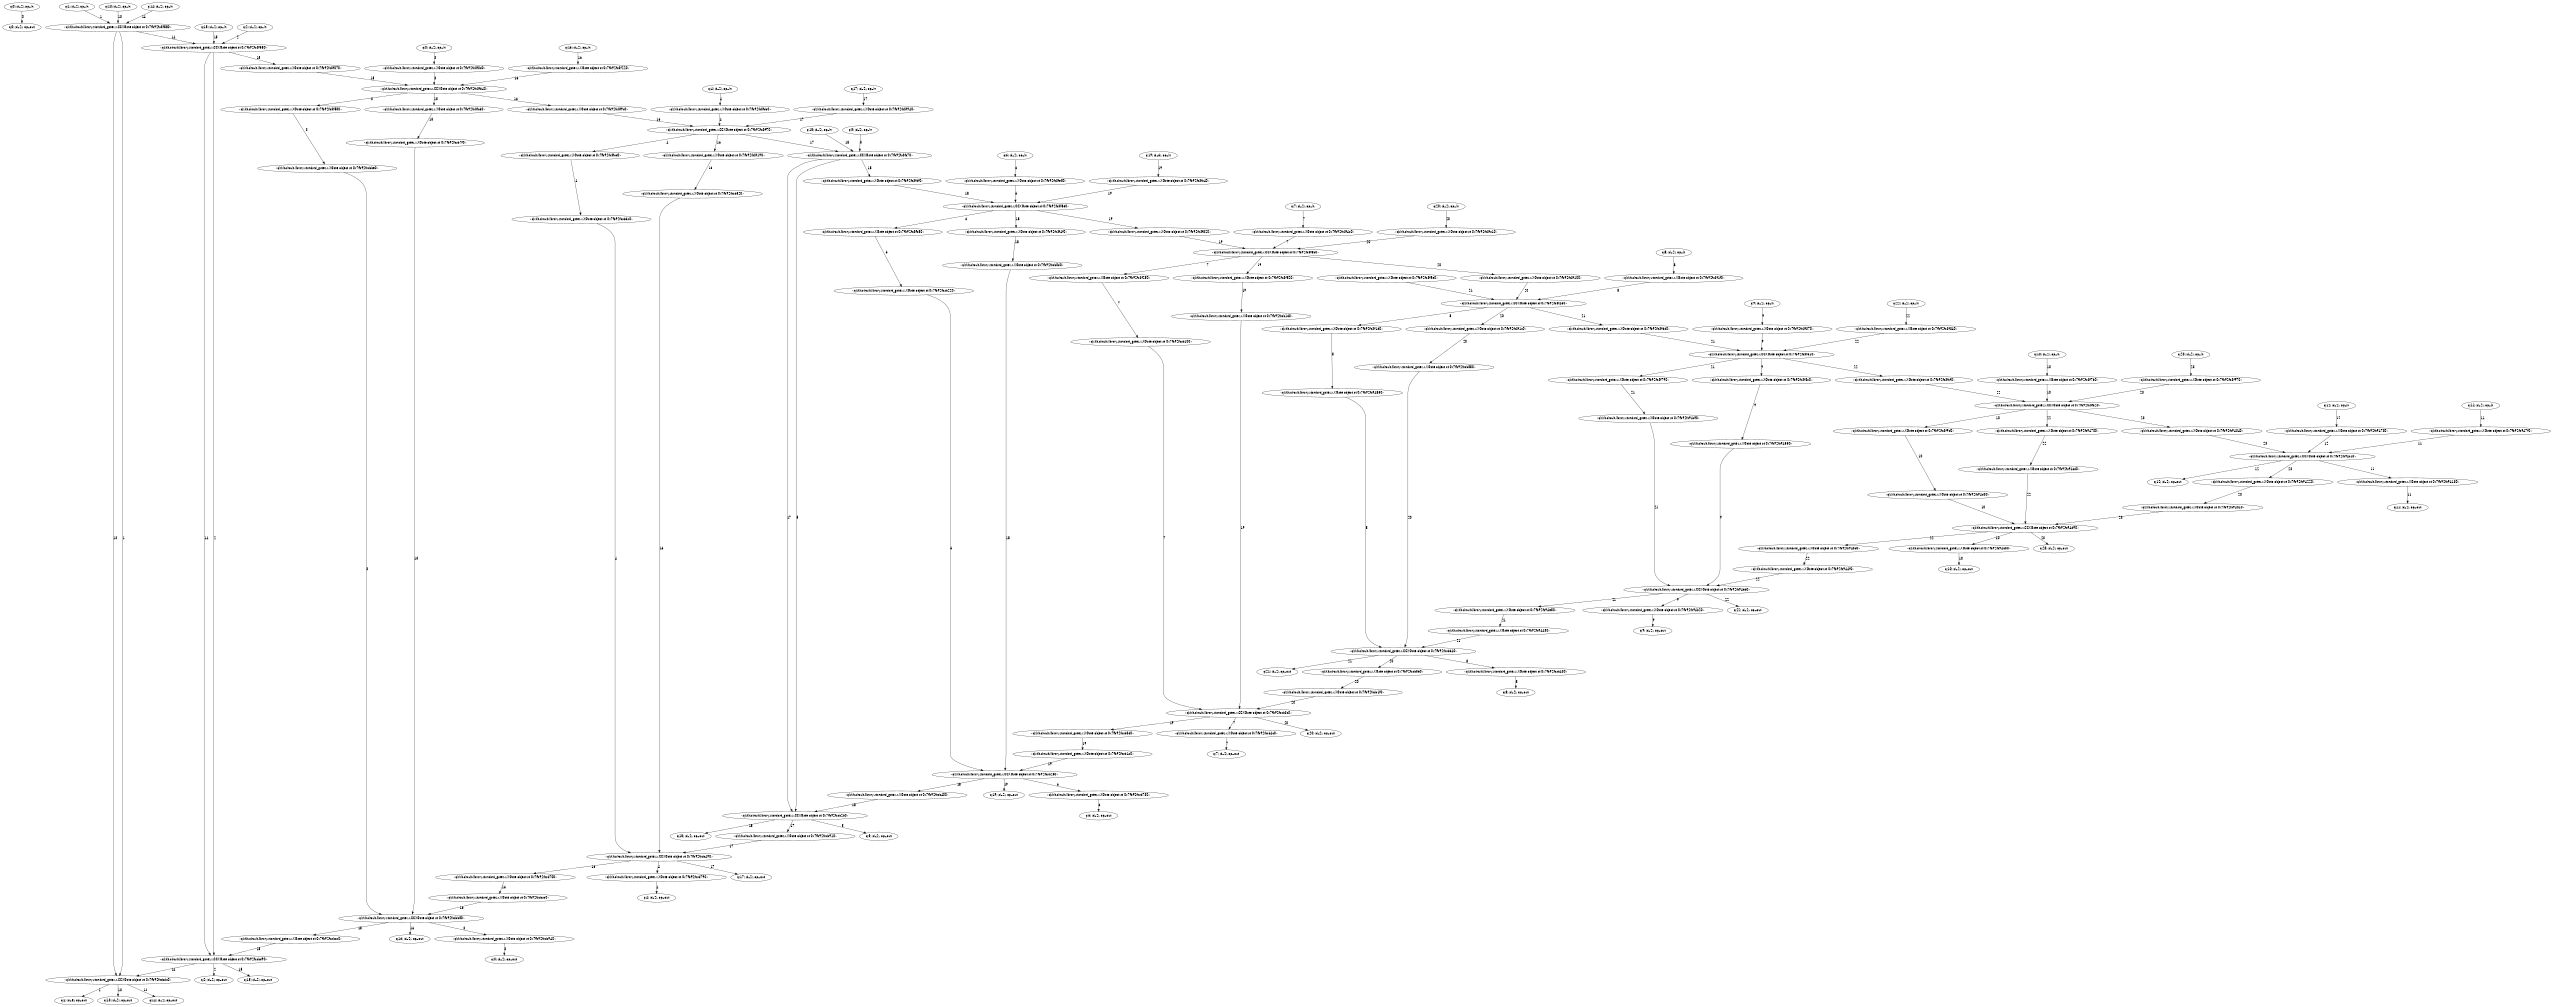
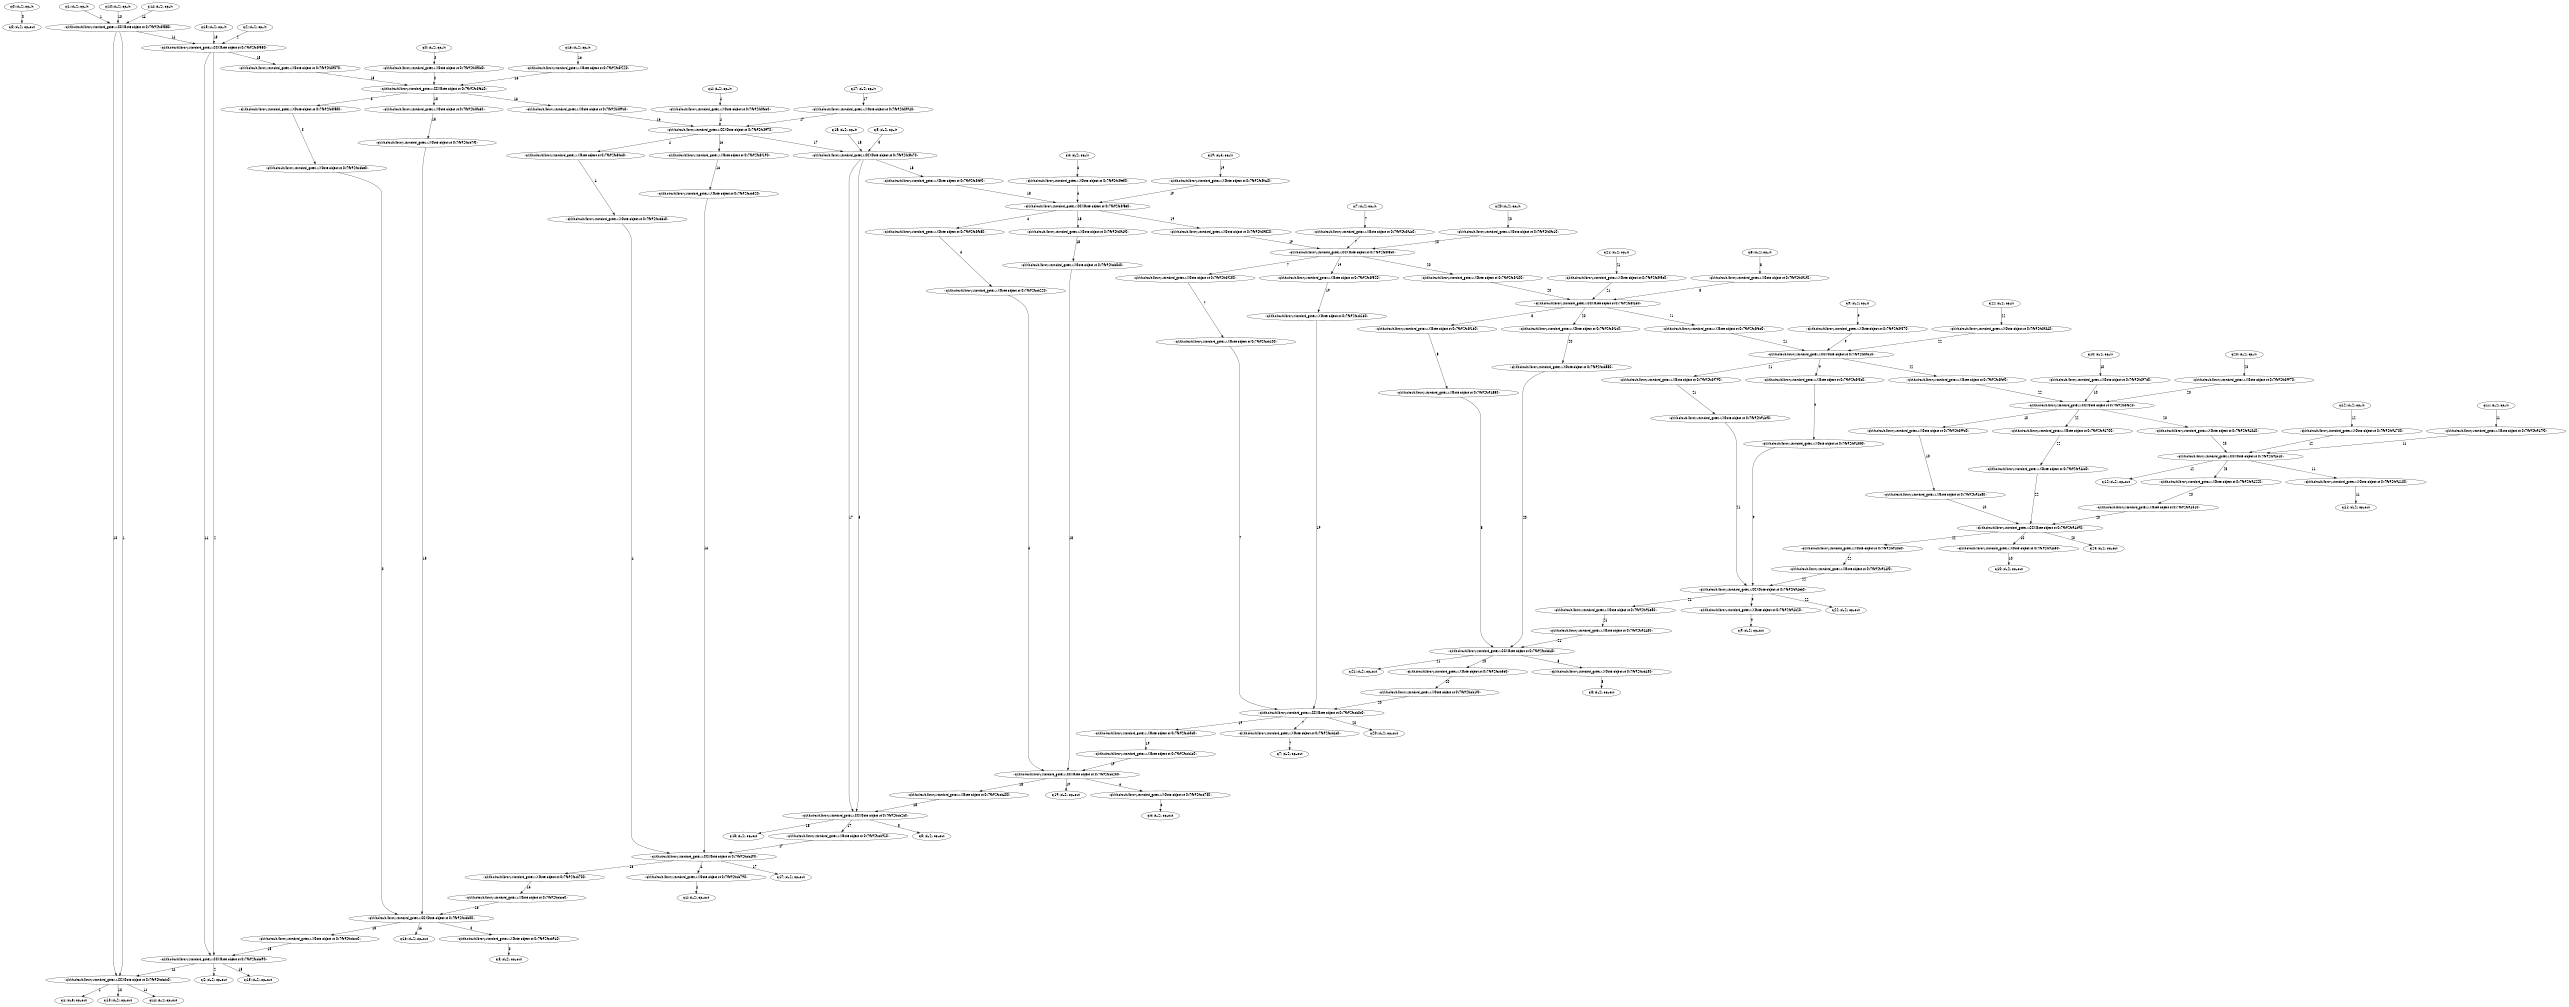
node "q(21) (d=2), op=in": added
